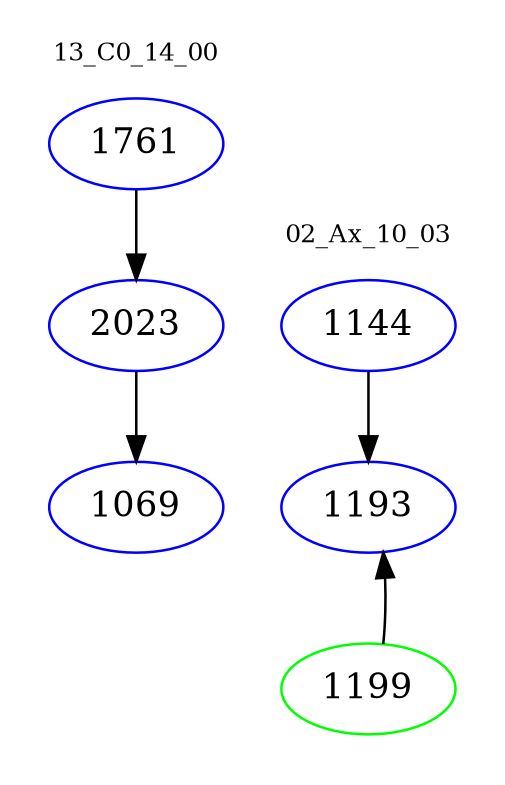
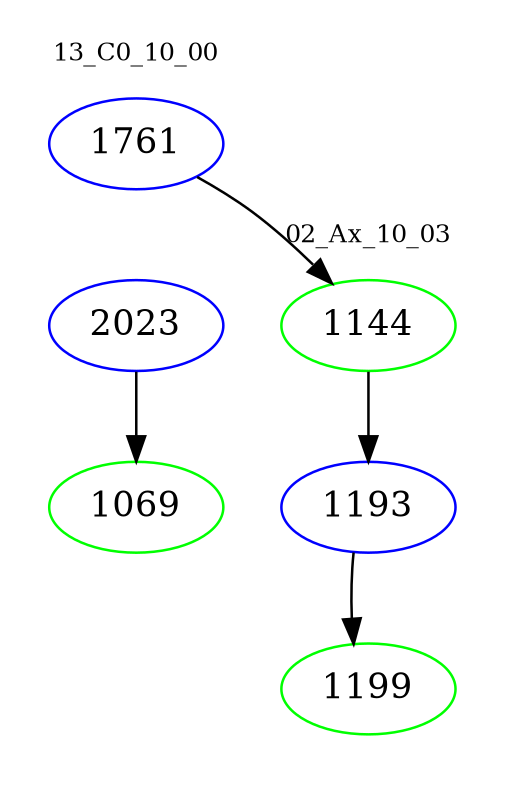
cluster "13_C0_14_00": label "13_C0_14_00" -> "13_C0_10_00"
edge "1761" -> "2023": now "1761" -> "1144"
node "1144": color blue -> green
node "1069": color blue -> green
edge "1199" -> "1193": reversed
